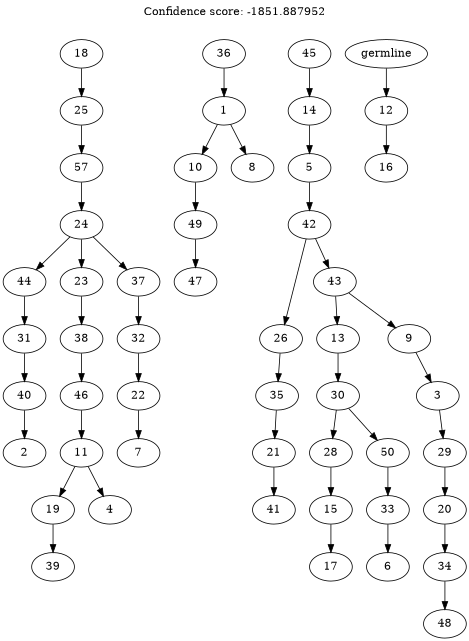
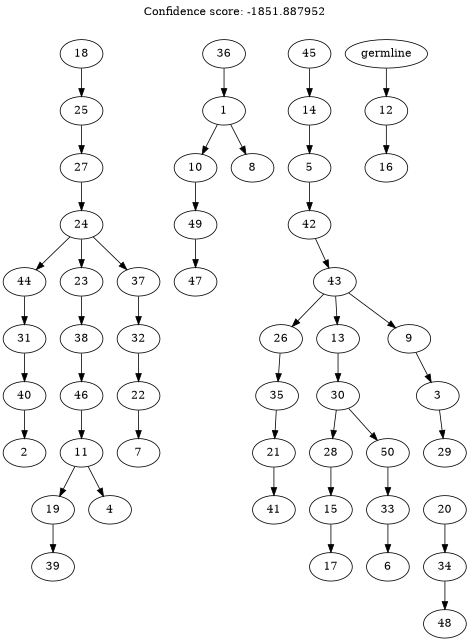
node "57": label "57" -> "27"
edge "42" -> "26": now "43" -> "26"
edge "29" -> "20": removed
